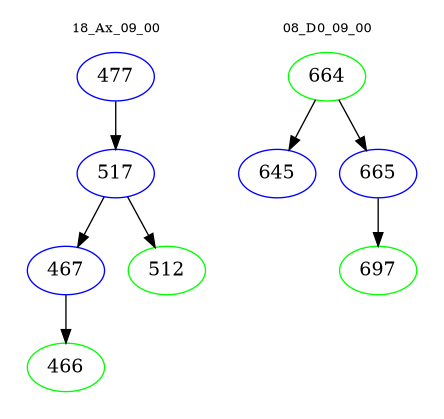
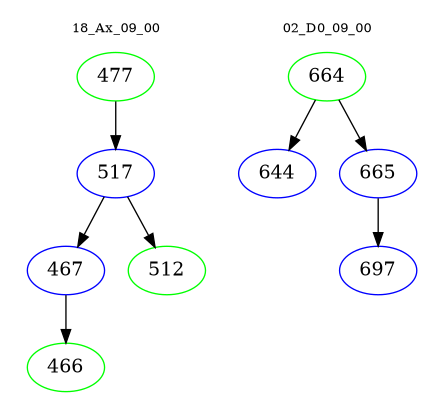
cluster "08_D0_09_00": label "08_D0_09_00" -> "02_D0_09_00"
node "477": color blue -> green
node "645": label "645" -> "644"
node "697": color green -> blue
